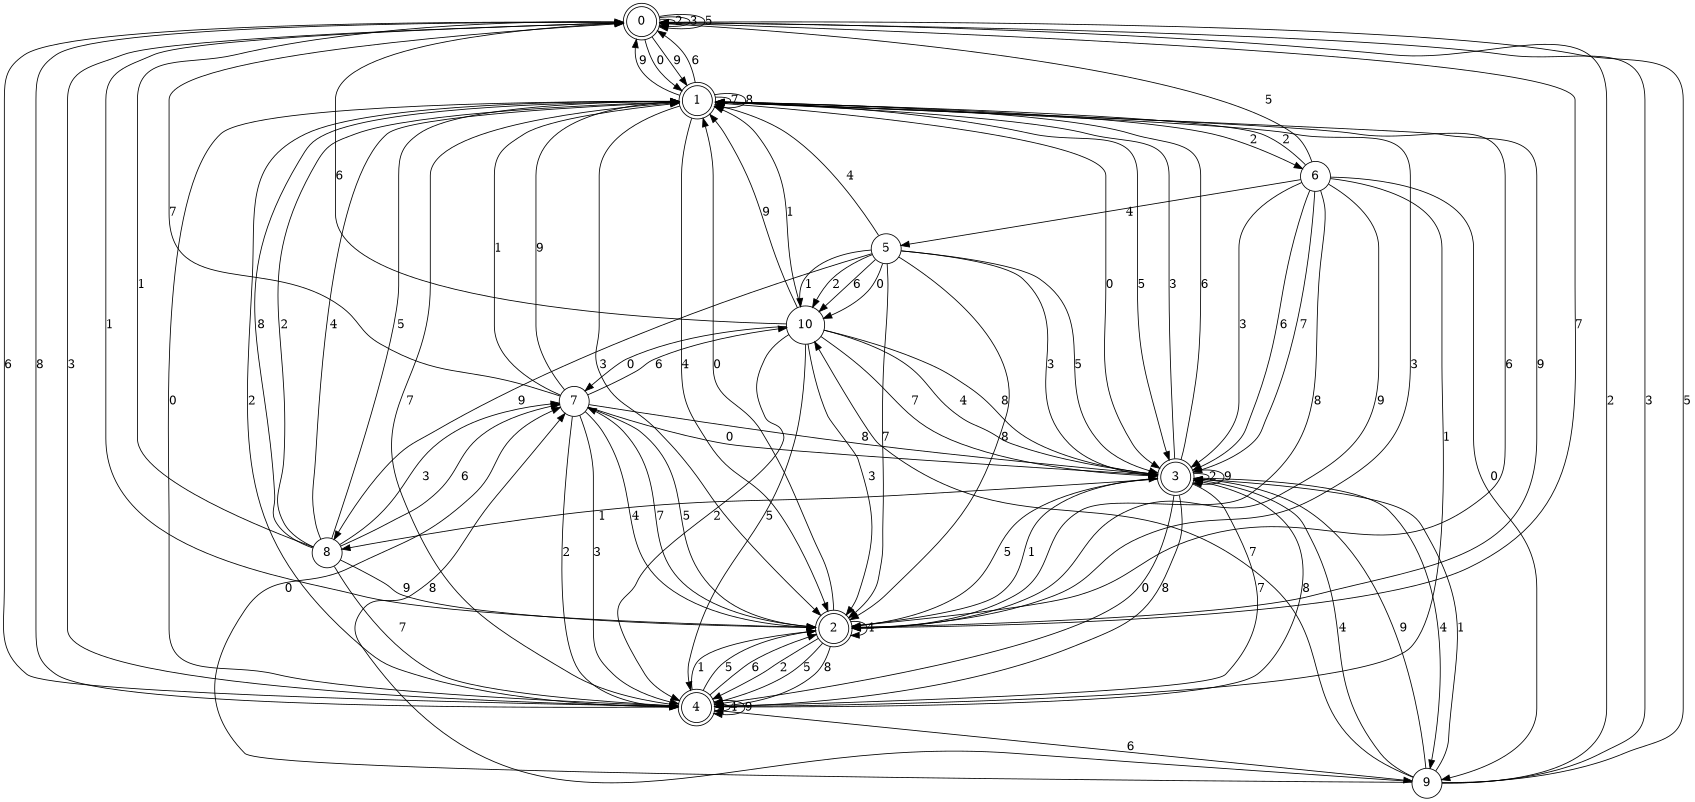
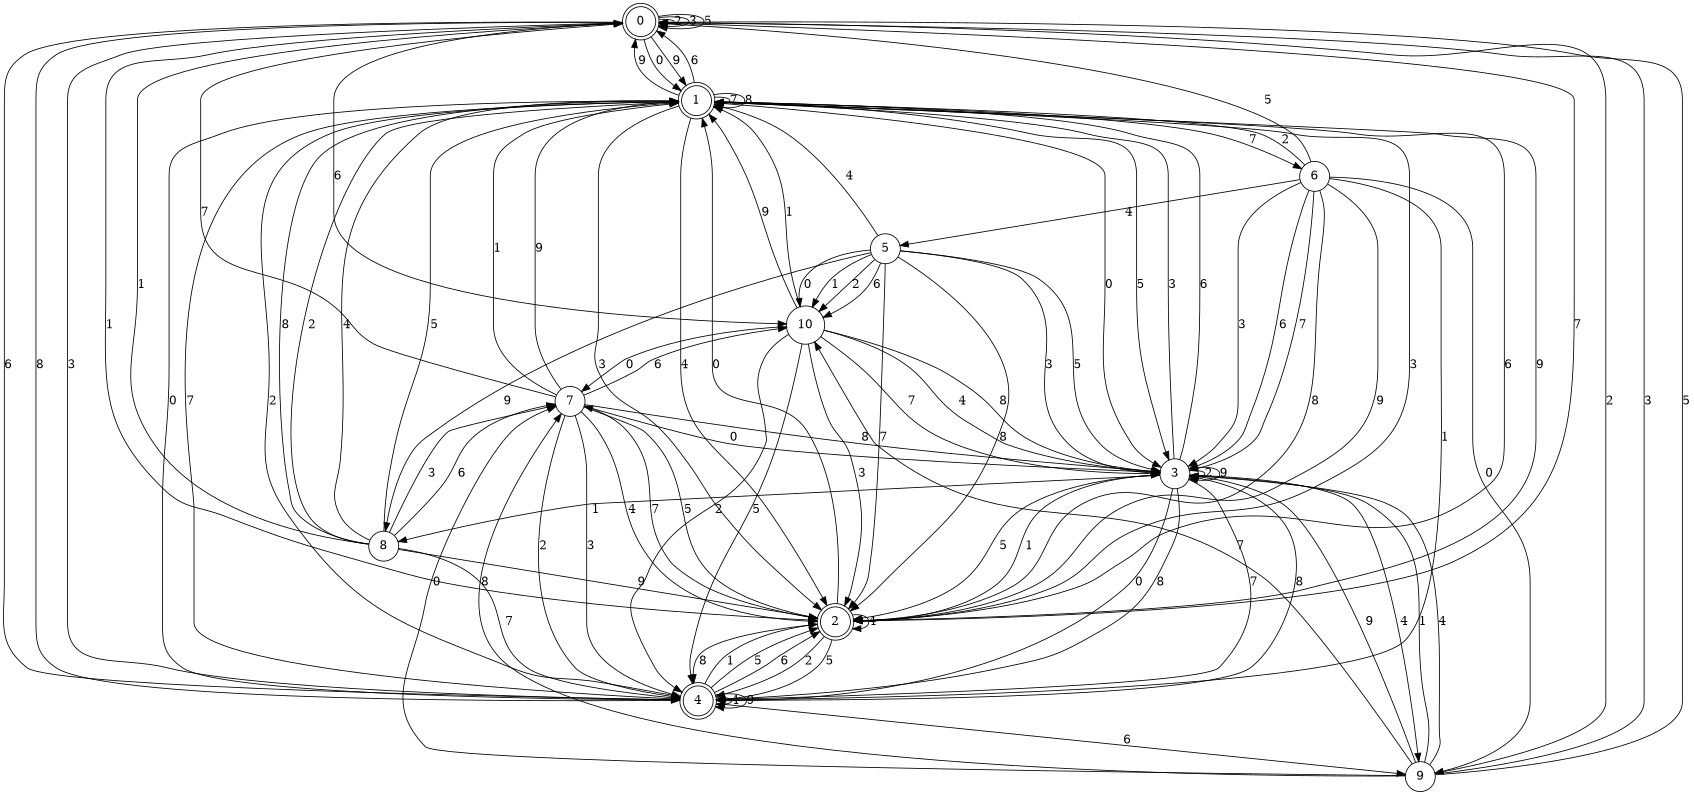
edge "1" -> "6": label "2" -> "7"
edge "10" -> "0": reversed
node "3": shape doublecircle -> circle
